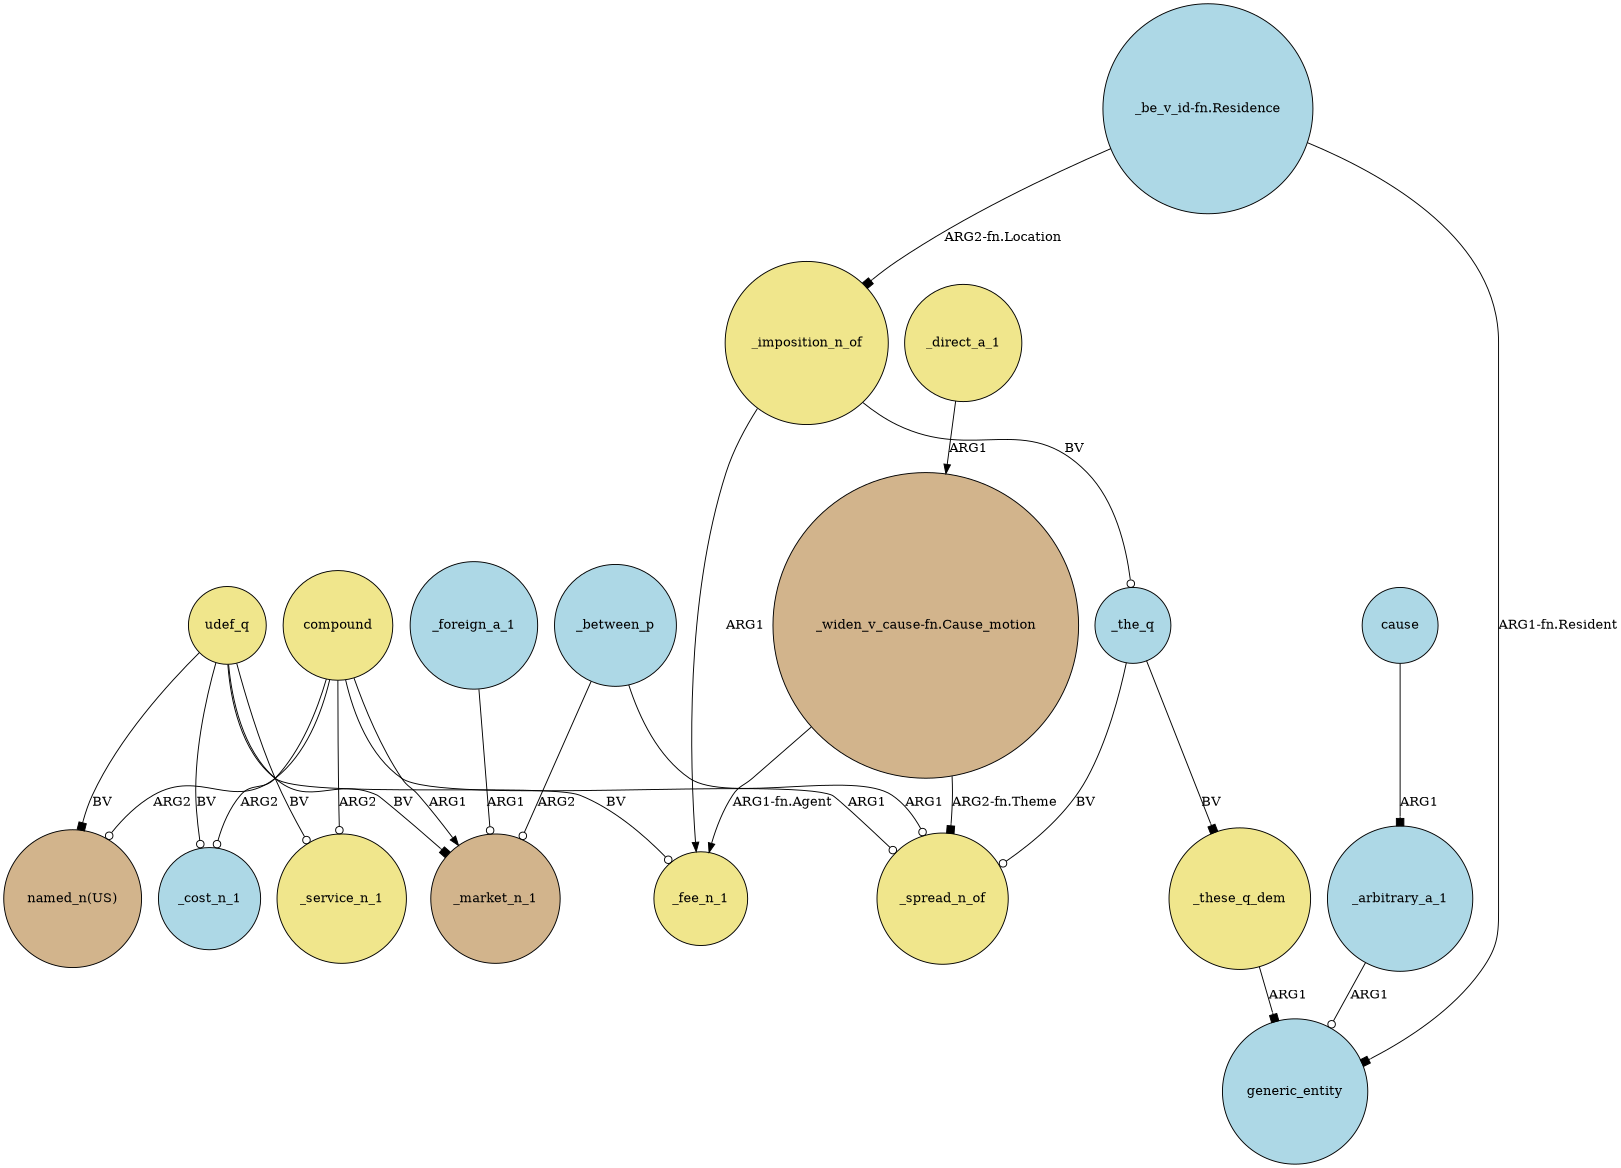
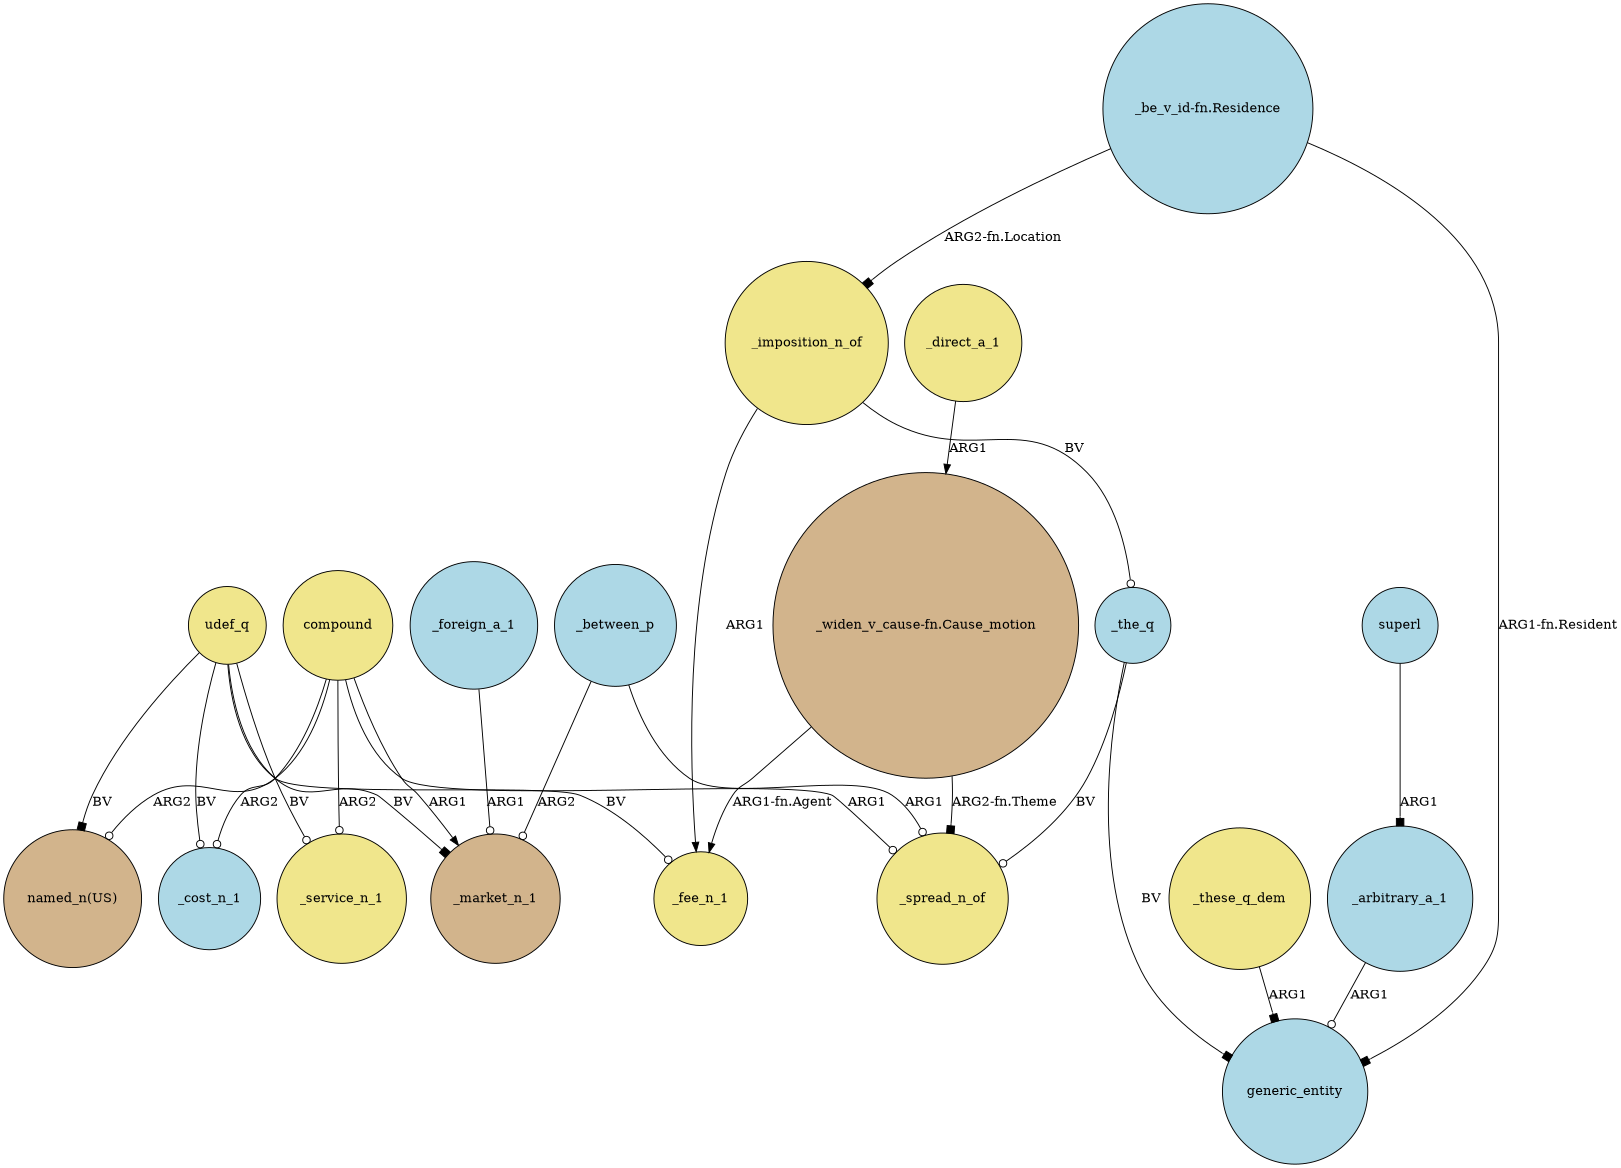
node "cause": label "cause" -> "superl"
edge "_the_q" -> "_these_q_dem": now "_the_q" -> "generic_entity"
